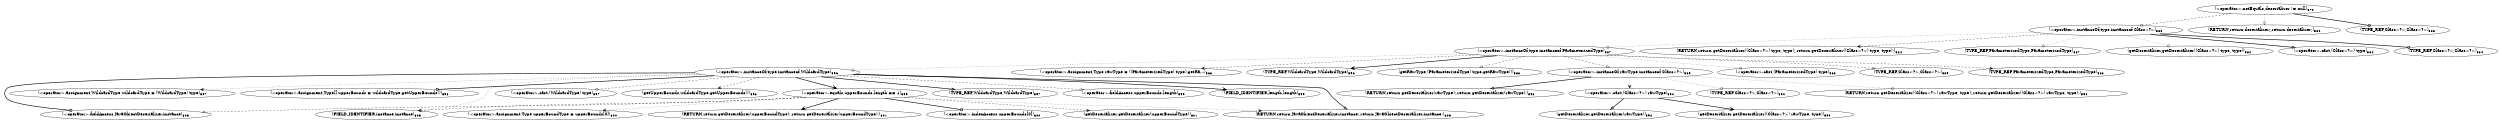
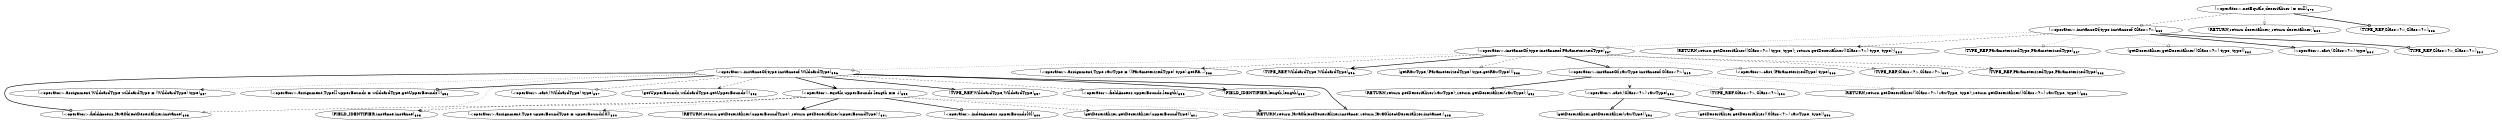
edge "(<operator>.instanceOf,type instanceof ParameterizedType)" -> "(<operator>.instanceOf,rawType instanceof Class<?>)": style dashed -> bold
